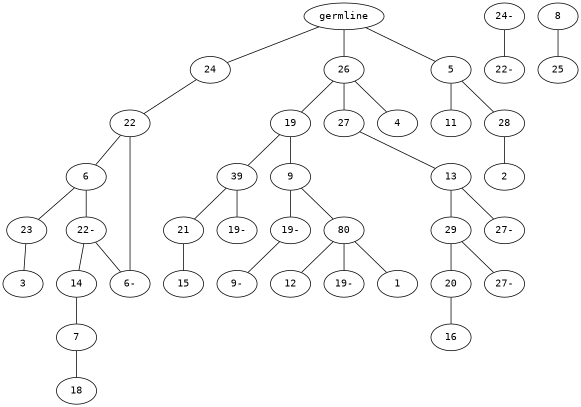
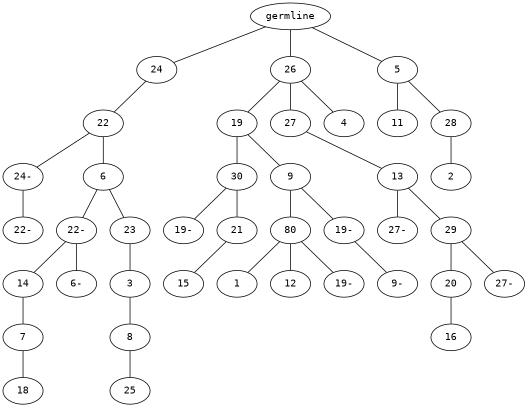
node "39": label "39" -> "30"
edge "22" -- "6-": now "22" -- "24-"
edge "3" -- "8": added
